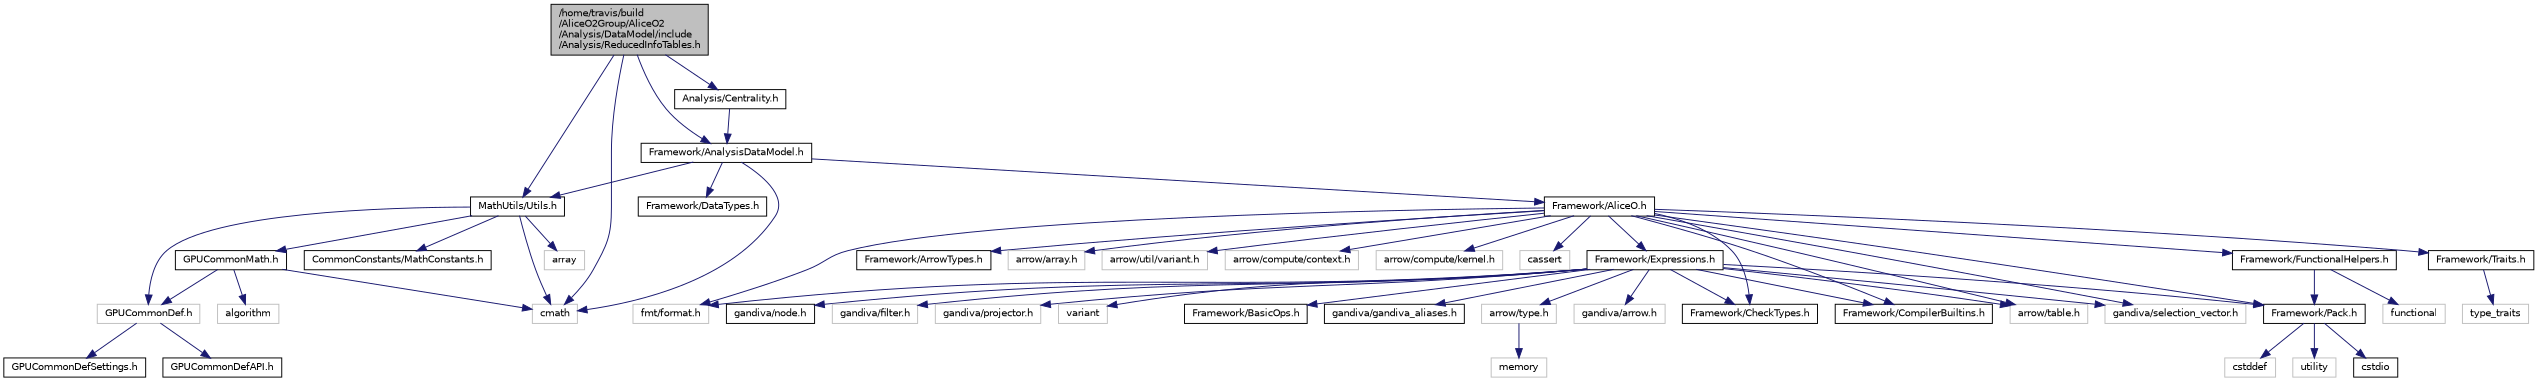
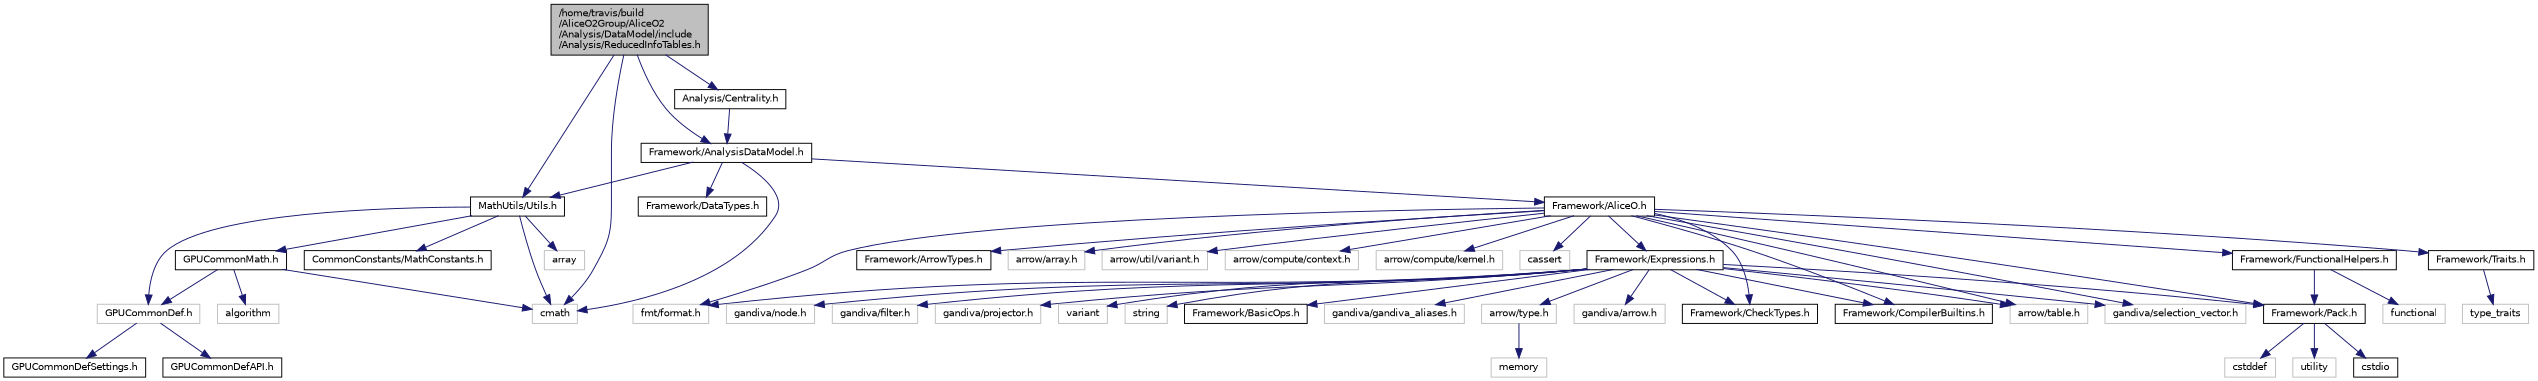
node "gandiva/node.h": color black -> grey75
node "string": added
node "gandiva/gandiva_aliases.h": color black -> grey75
